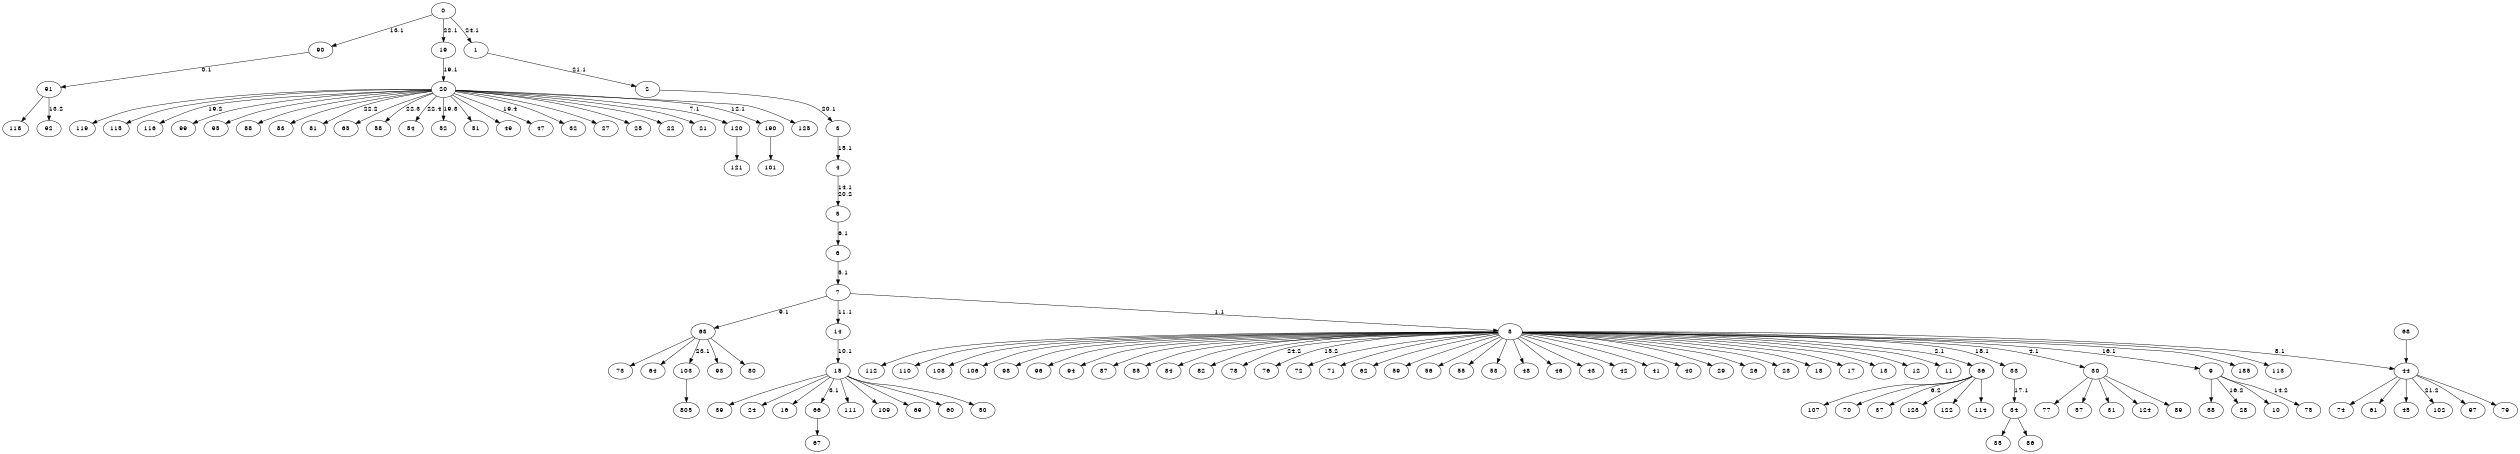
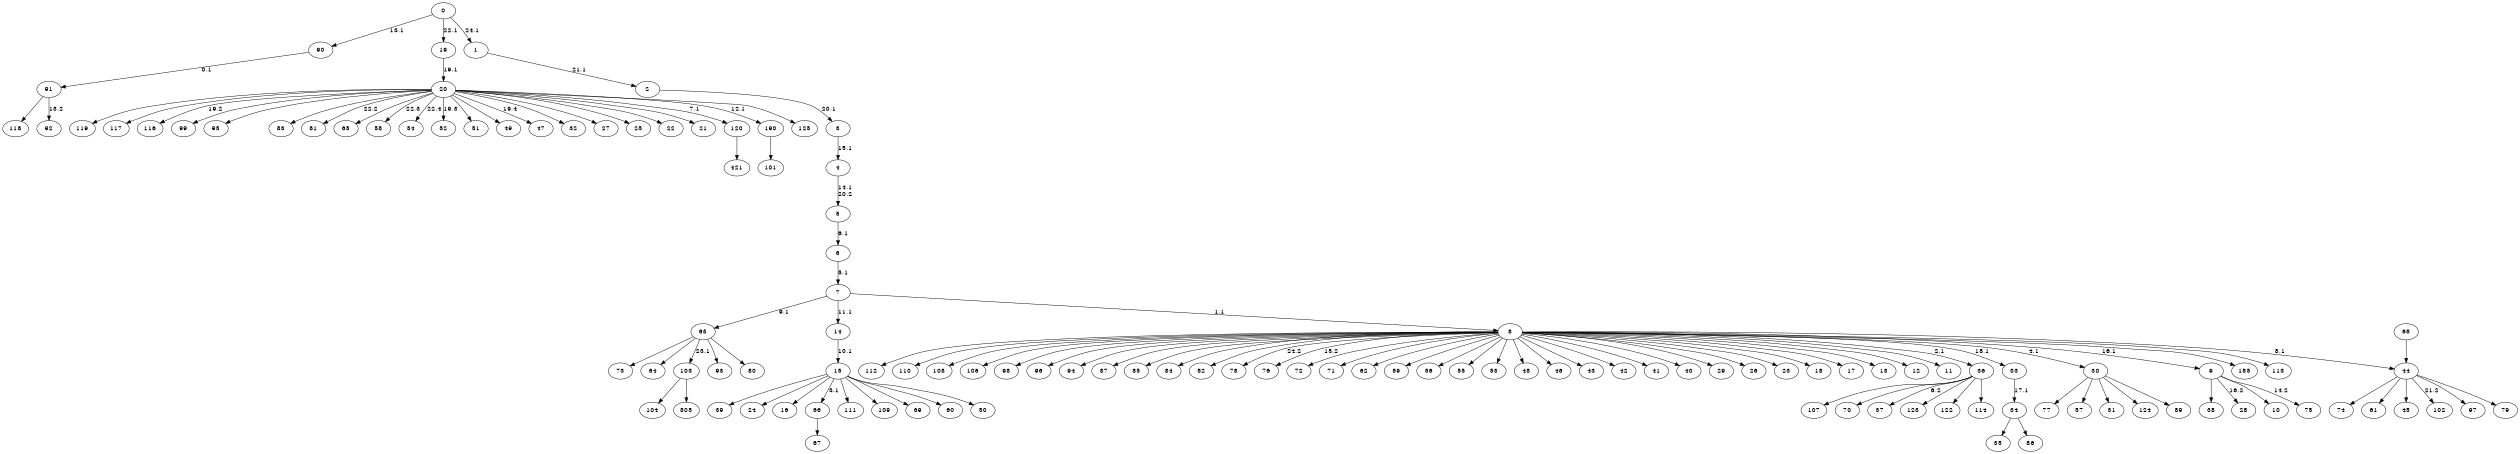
node "115": label "115" -> "117"
node "88": removed
node "121": label "121" -> "421"
node "104": added
